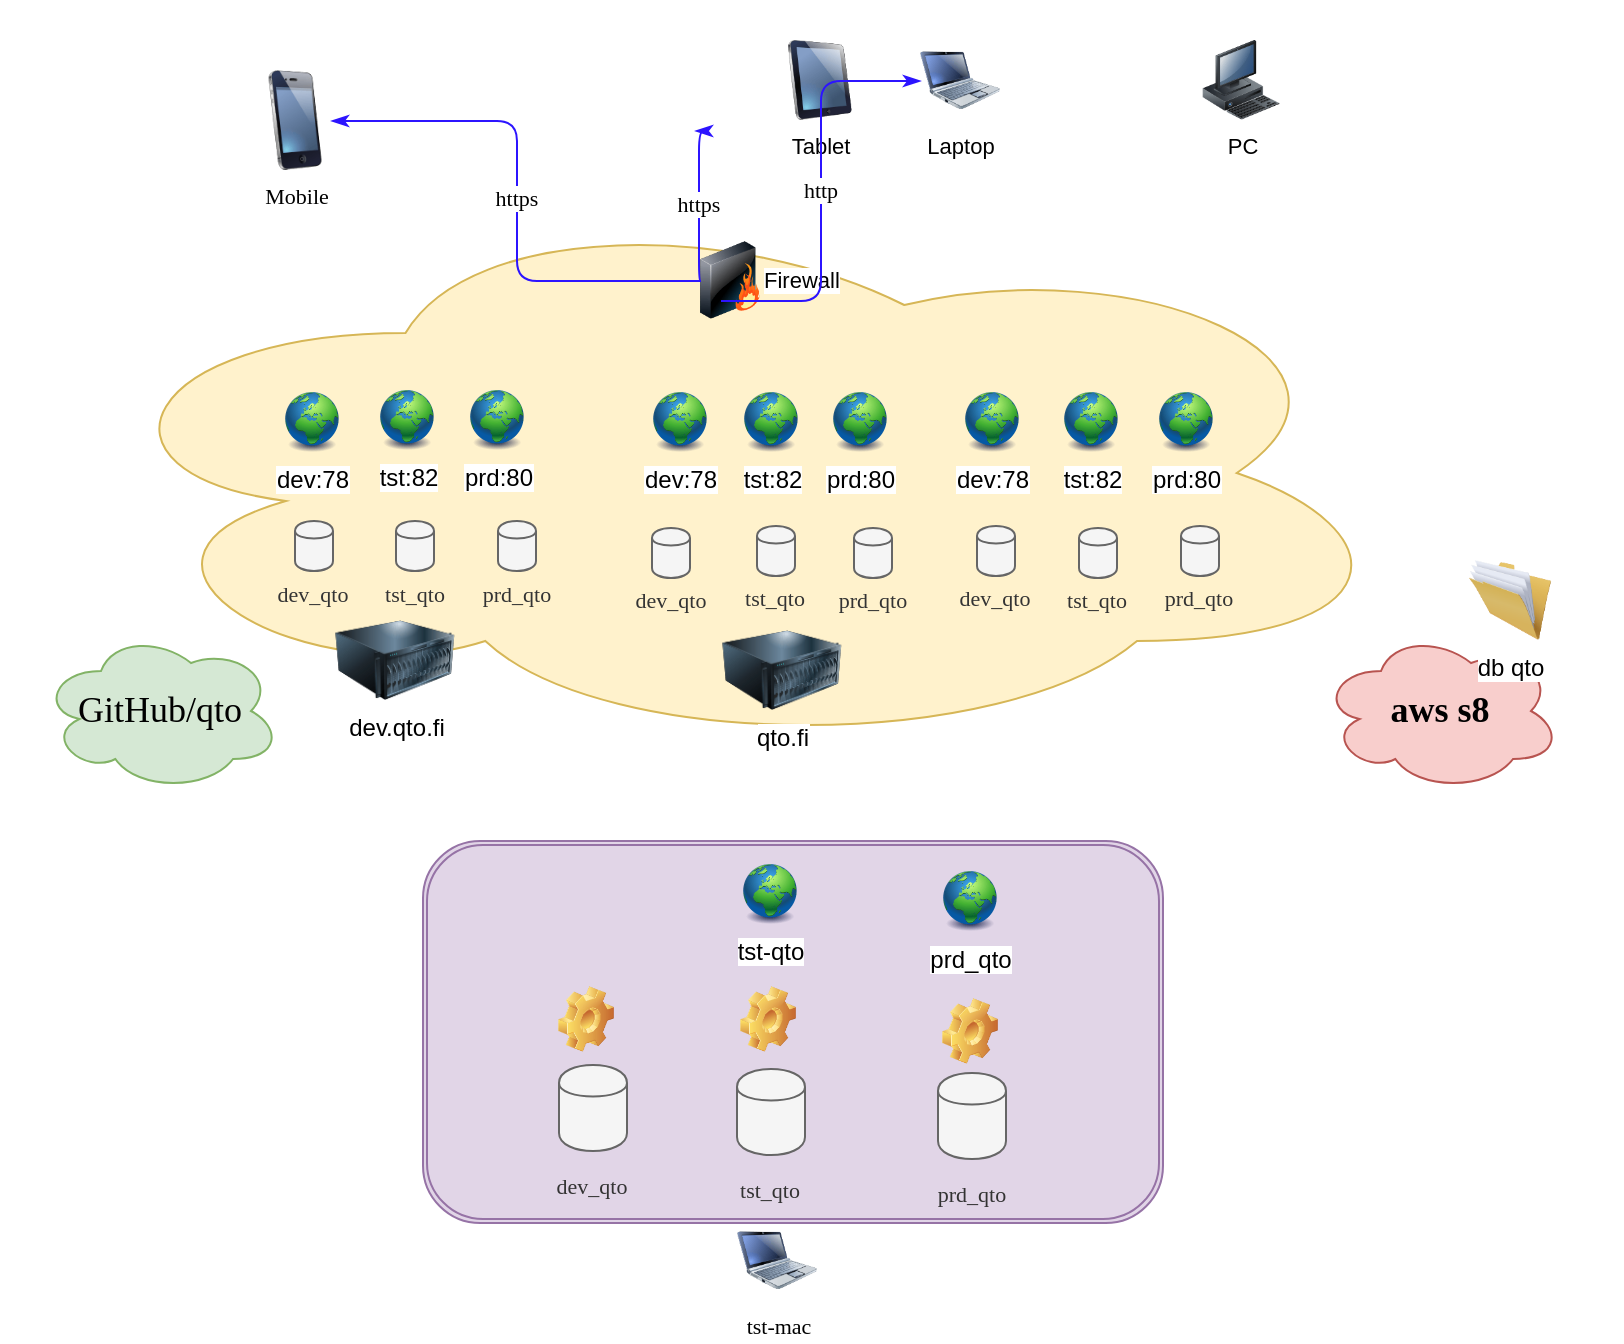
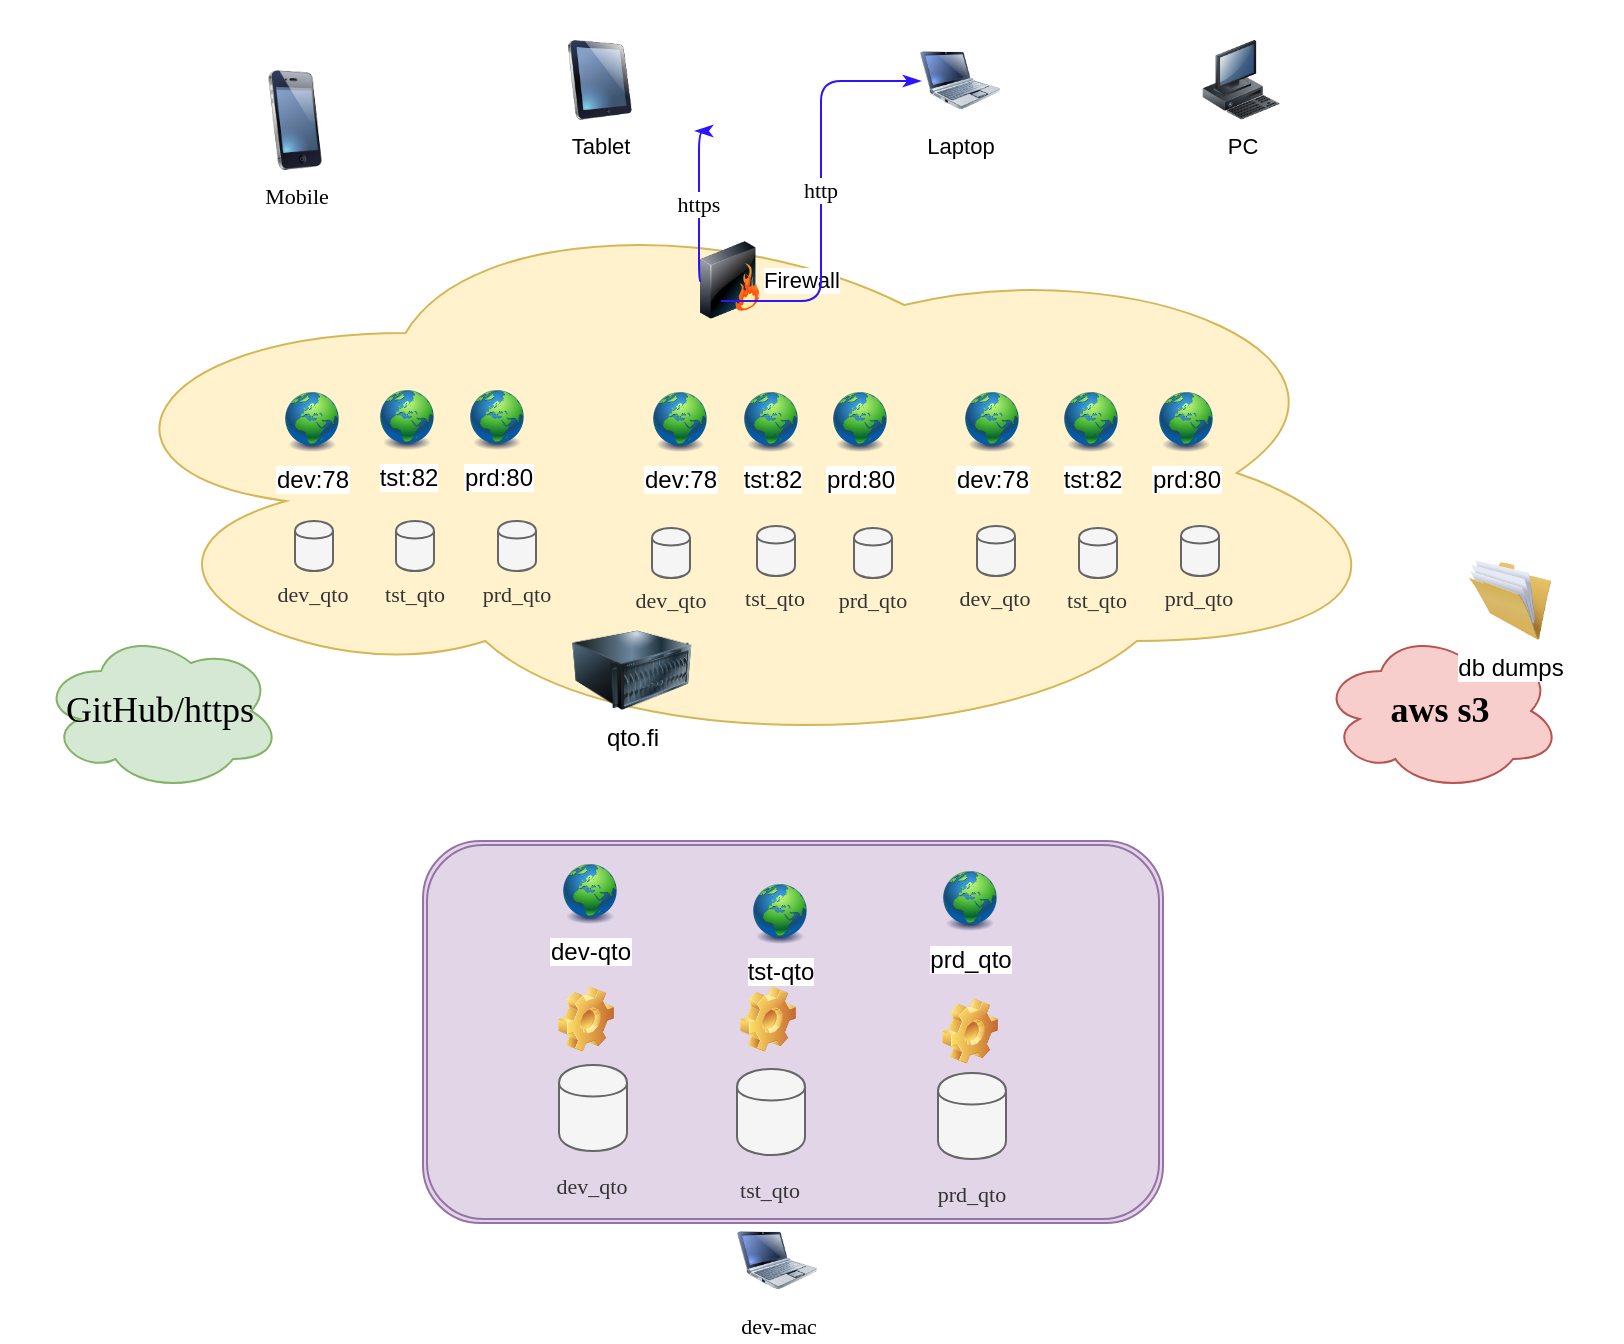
node "Tablet": moved (821, 81) -> (601, 81)
edge "Firewall" -> "Mobile": removed, label "https"
node "dev.qto.fi": removed
node "db qto": label "db qto" -> "db dumps"
node "qto.fi": moved (783, 671) -> (633, 671)
node "GitHub/qto": label "GitHub/qto" -> "GitHub/https"
node "aws s8": label "aws s8" -> "aws s3"
node "dev-qto": added
node "tst-qto": moved (771, 895) -> (781, 915)
node "tst-mac": label "tst-mac" -> "dev-mac"
